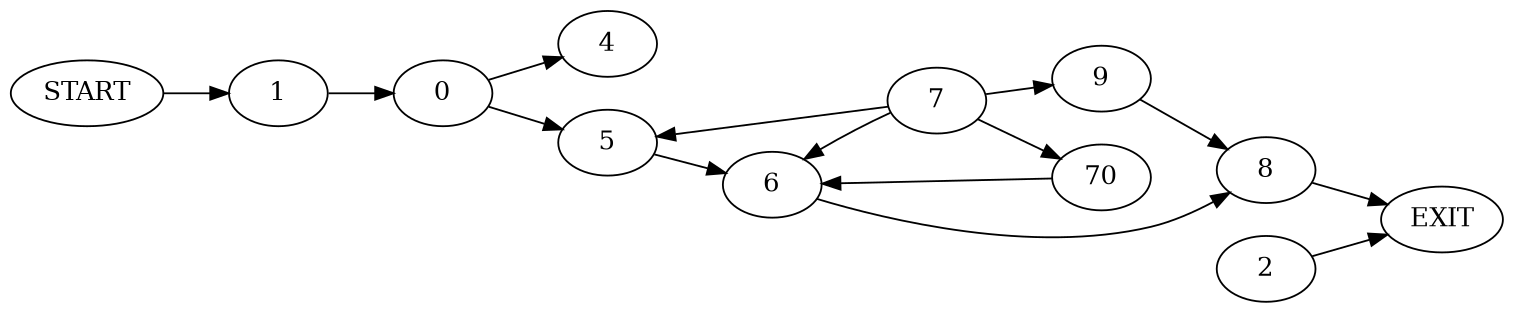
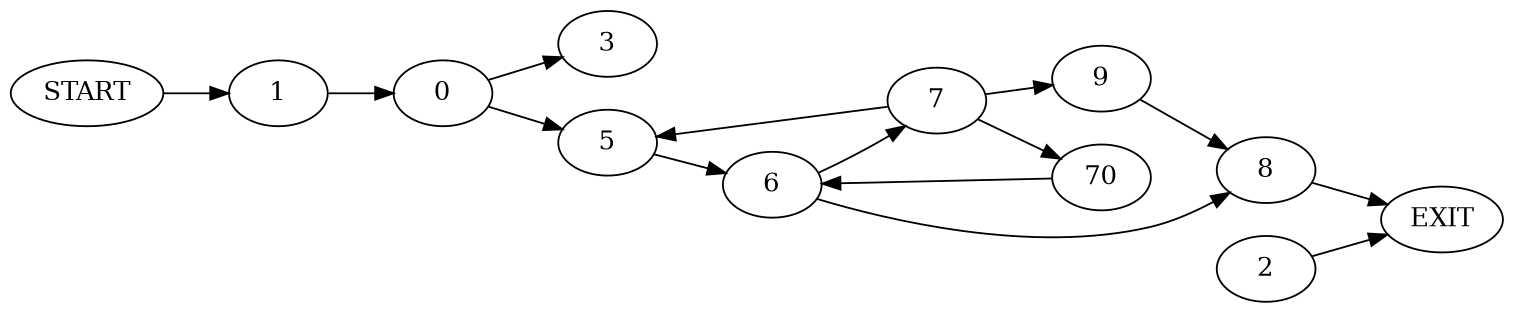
node "4": label "4" -> "3"
edge "7" -> "6": reversed
